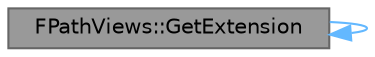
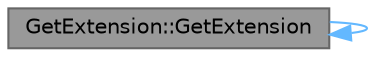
node "FPathViews::GetExtension": label "FPathViews::GetExtension" -> "GetExtension::GetExtension"
